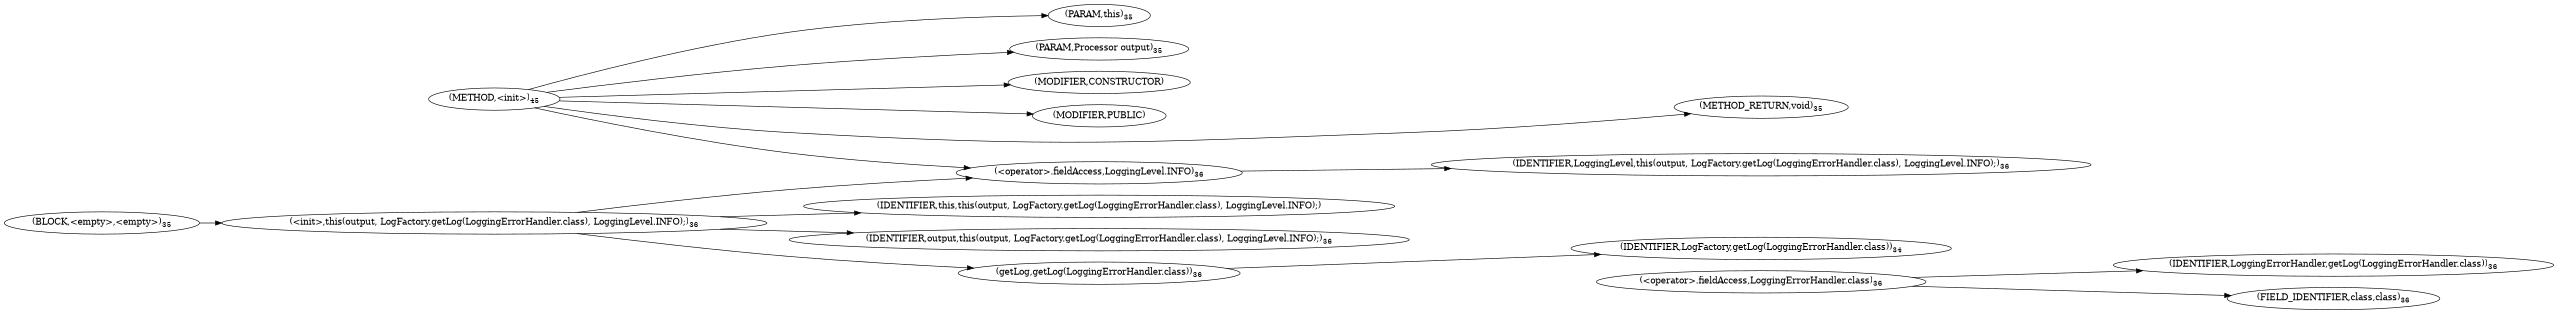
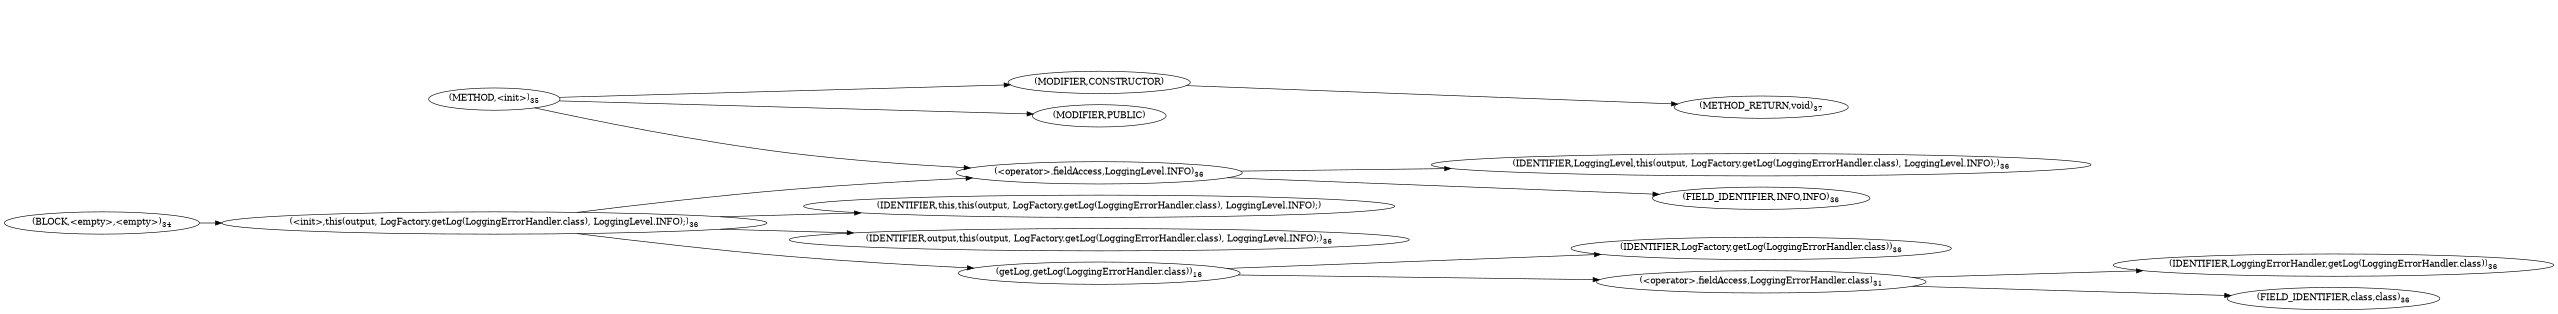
node "(PARAM,this)": removed
node "(PARAM,Processor output)": removed
node "(METHOD,<init>)": text "45" -> "35"
node "(METHOD_RETURN,void)": text "35" -> "37"
edge "(METHOD,<init>)" -> "(METHOD_RETURN,void)": now "(MODIFIER,CONSTRUCTOR)" -> "(METHOD_RETURN,void)"
node "(FIELD_IDENTIFIER,INFO,INFO)": added
node "(BLOCK,<empty>,<empty>)": text "35" -> "34"
node "(IDENTIFIER,LogFactory,getLog(LoggingErrorHandler.class))": text "34" -> "36"
node "(getLog,getLog(LoggingErrorHandler.class))": text "36" -> "16"
edge "(getLog,getLog(LoggingErrorHandler.class))" -> "(<operator>.fieldAccess,LoggingErrorHandler.class)": added
node "(<operator>.fieldAccess,LoggingErrorHandler.class)": text "36" -> "31"
